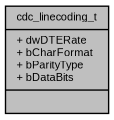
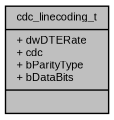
node "cdc_linecoding_t": text "+ bCharFormat" -> "+ cdc"
